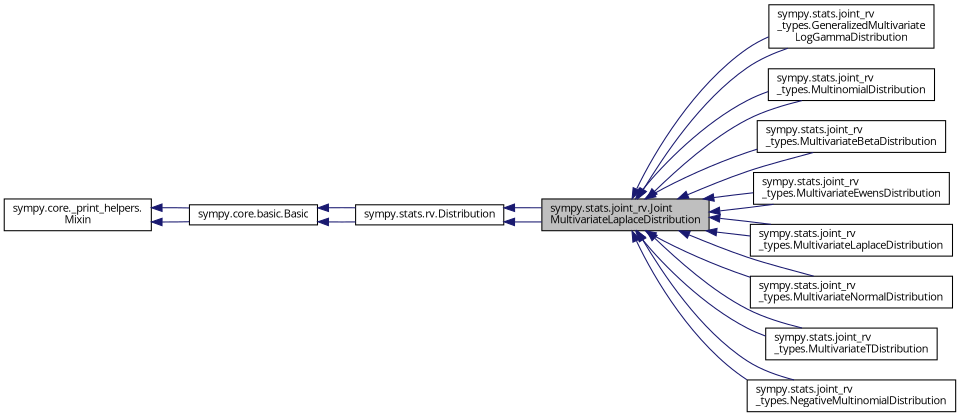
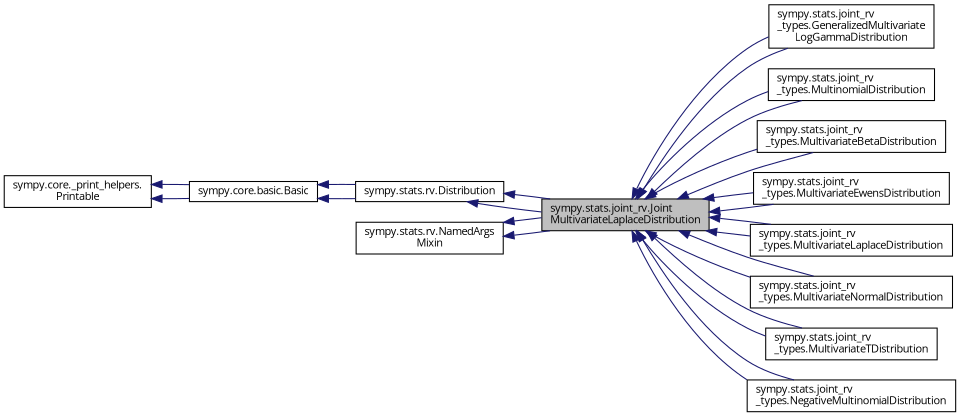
node "sympy.core._print_helpers. Mixin": label "sympy.core._print_helpers. Mixin" -> "sympy.core._print_helpers. Printable"
node "sympy.stats.rv.NamedArgs Mixin": added
